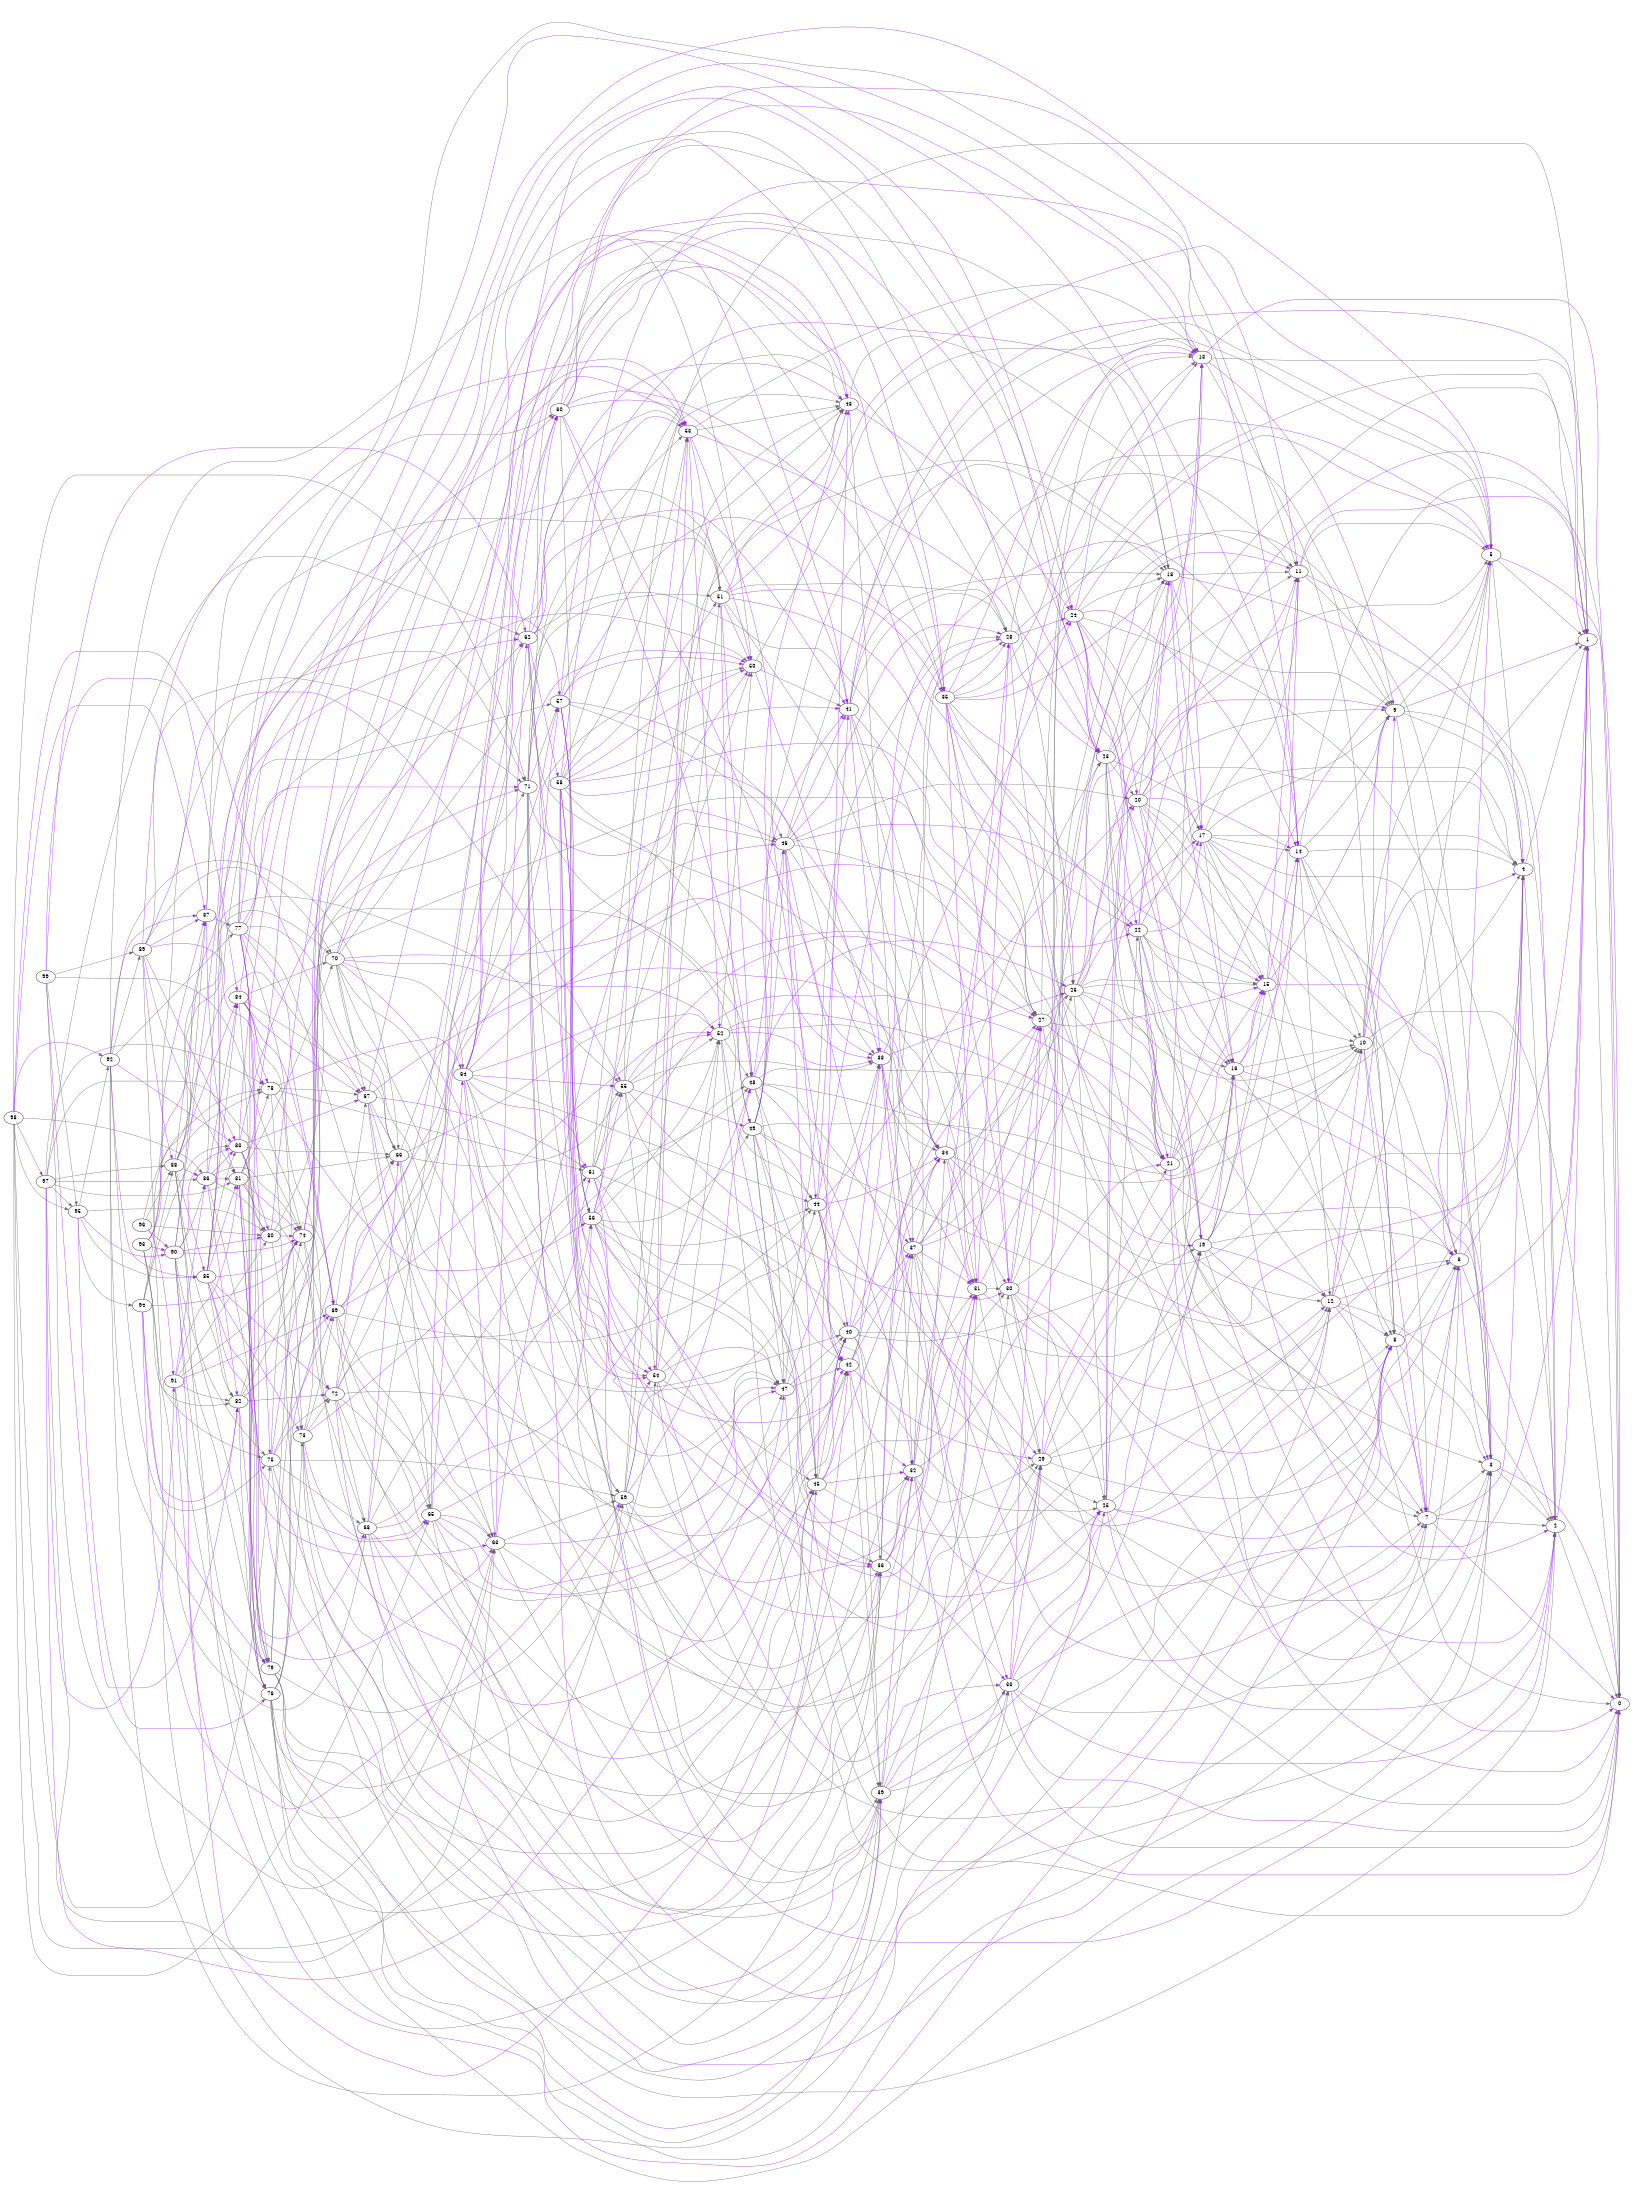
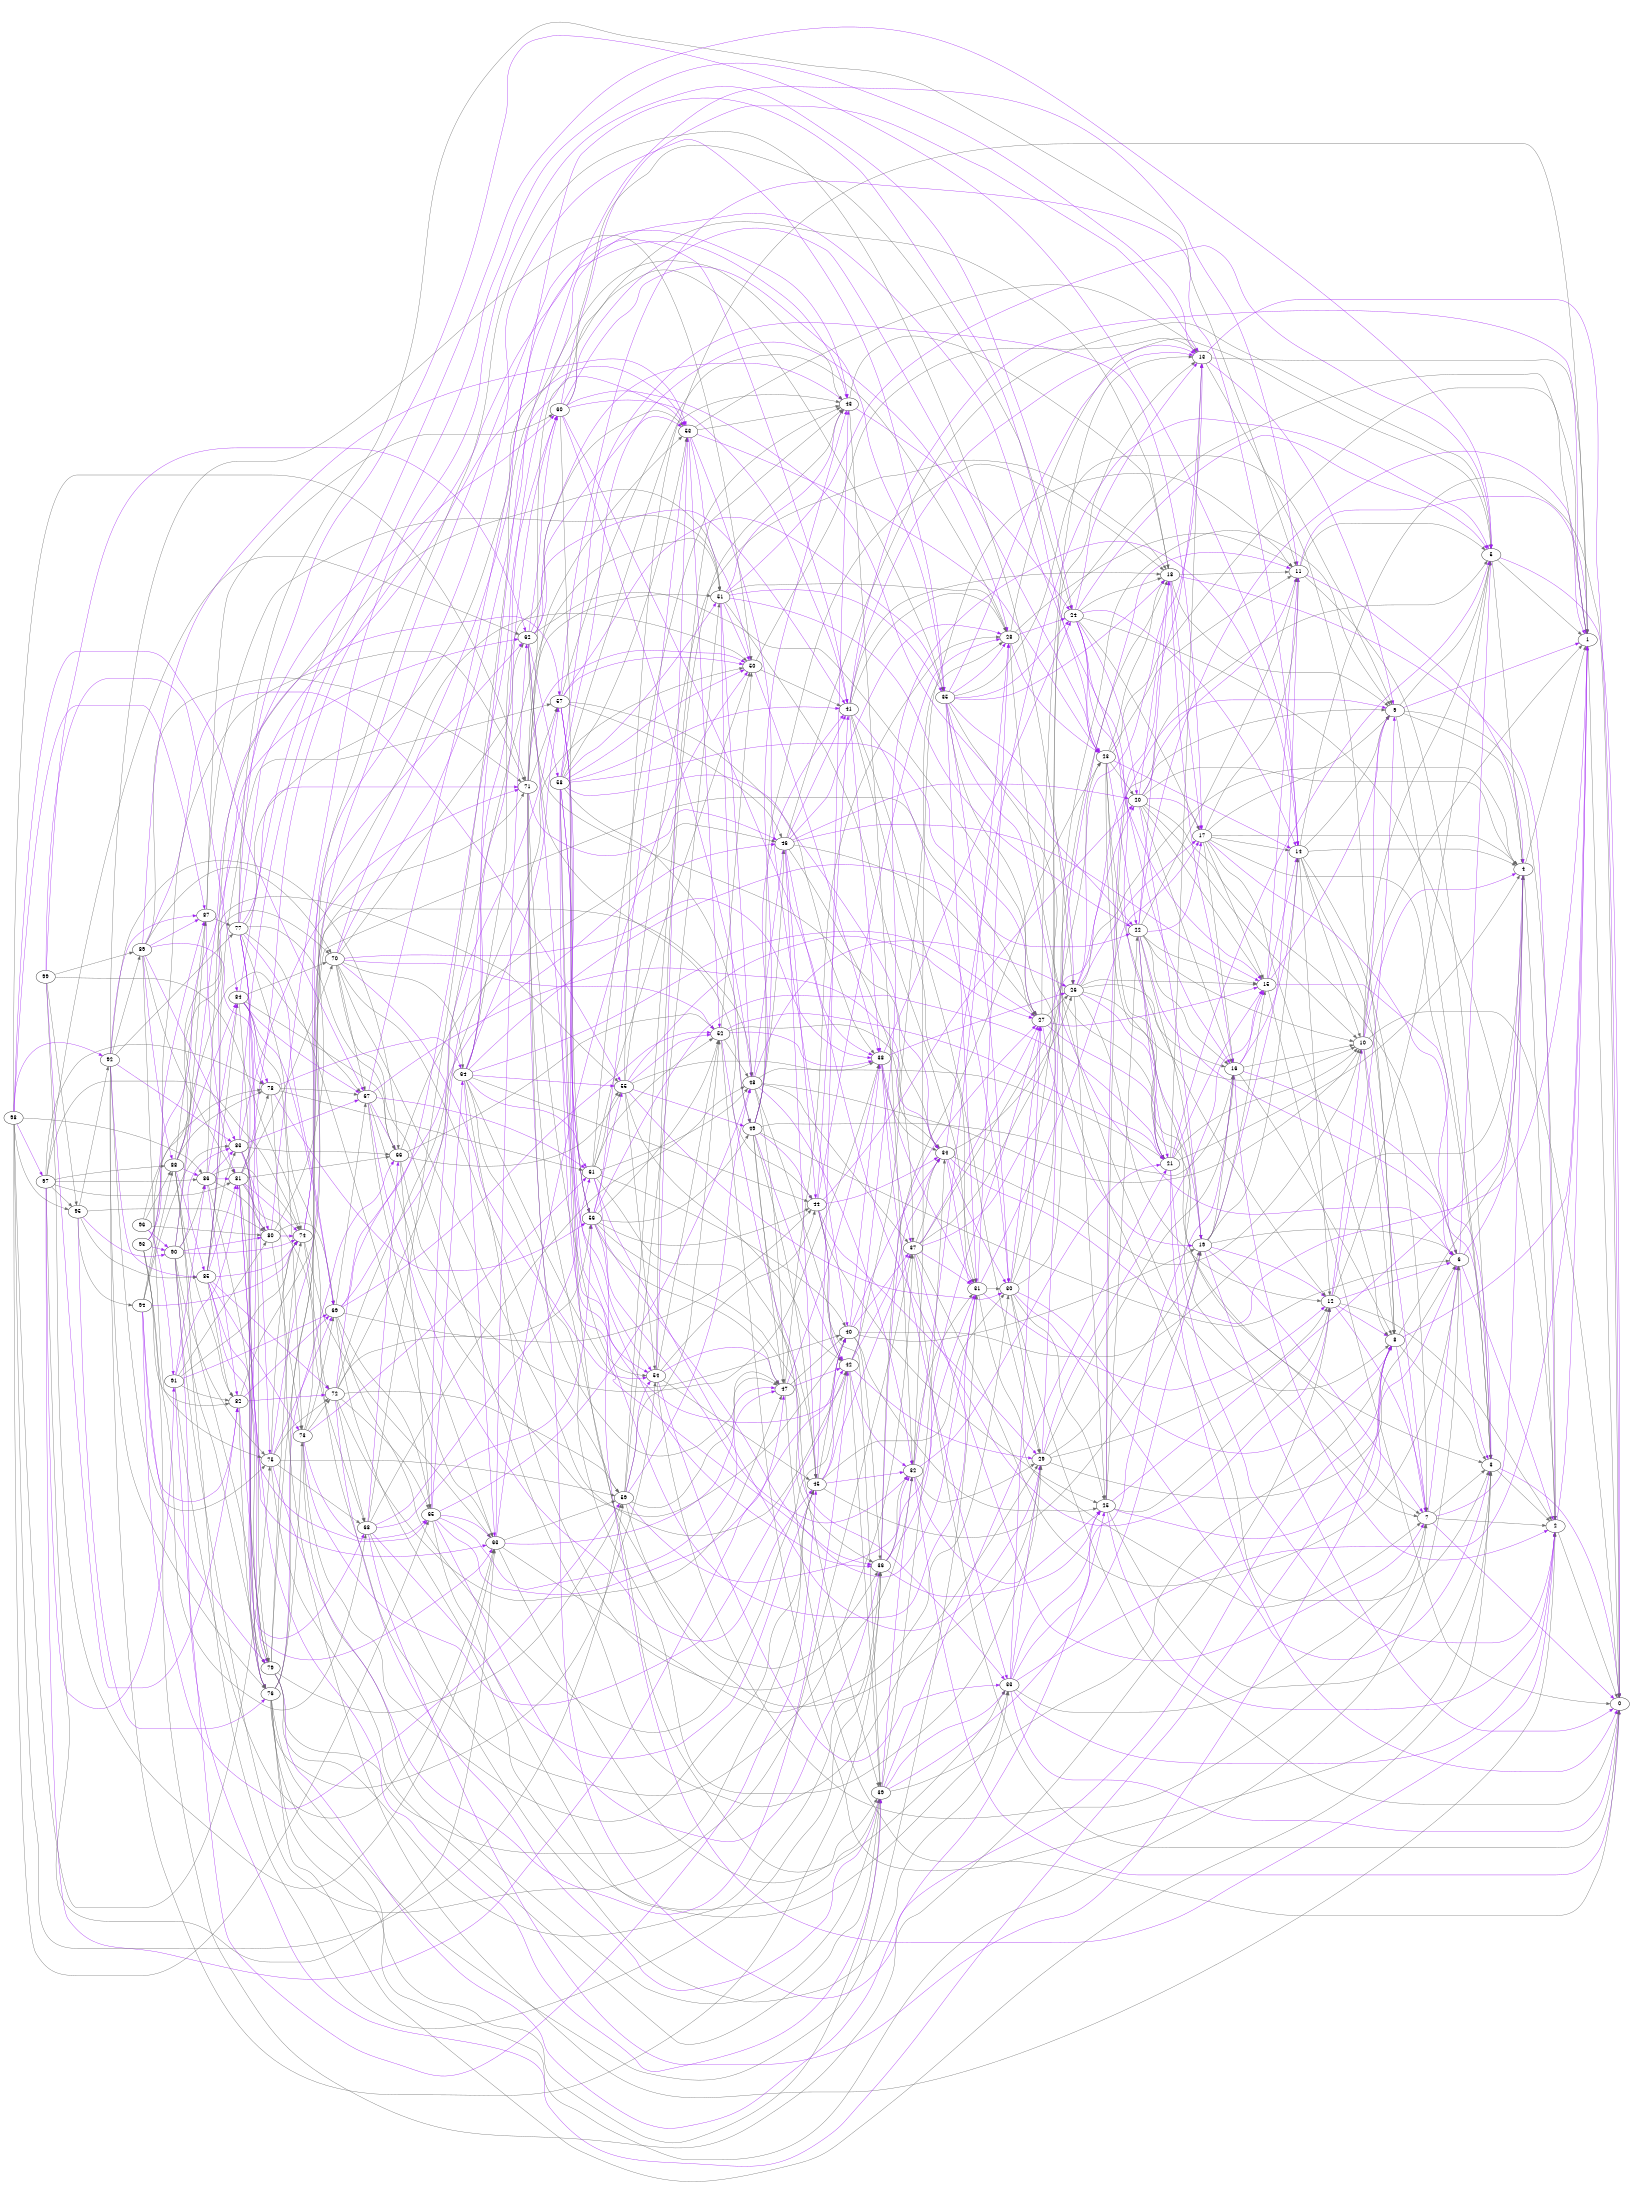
edge "58" -> "28": added
edge "20" -> "18": color gray40 -> purple
edge "46" -> "20": color gray40 -> purple
edge "82" -> "66": removed
